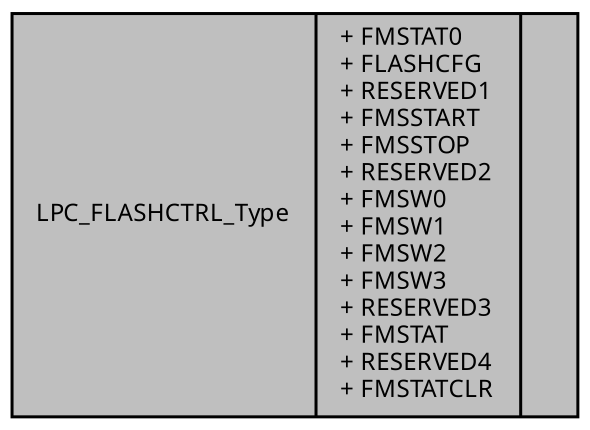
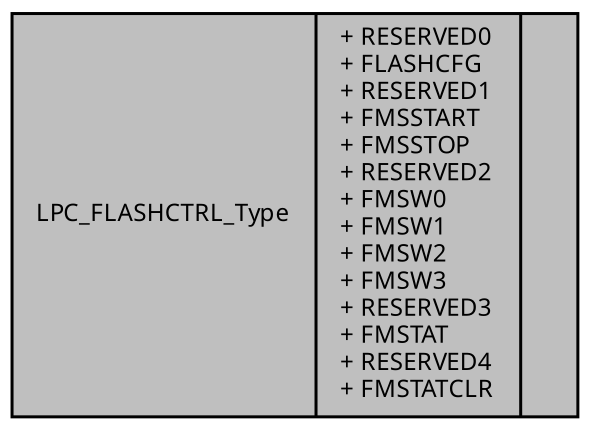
node "LPC_FLASHCTRL_Type": text "+ FMSTAT0" -> "+ RESERVED0"
